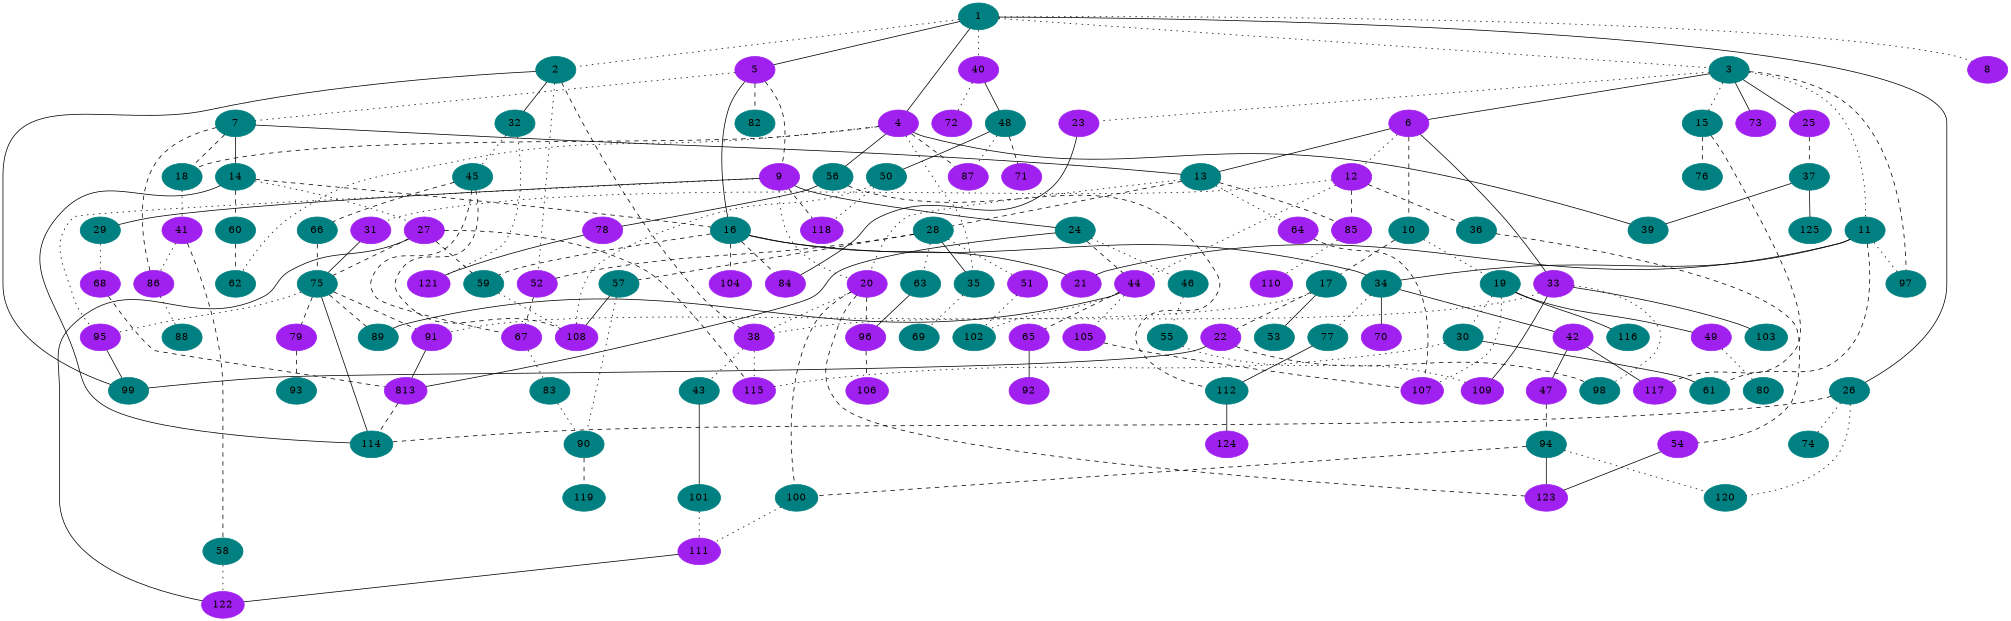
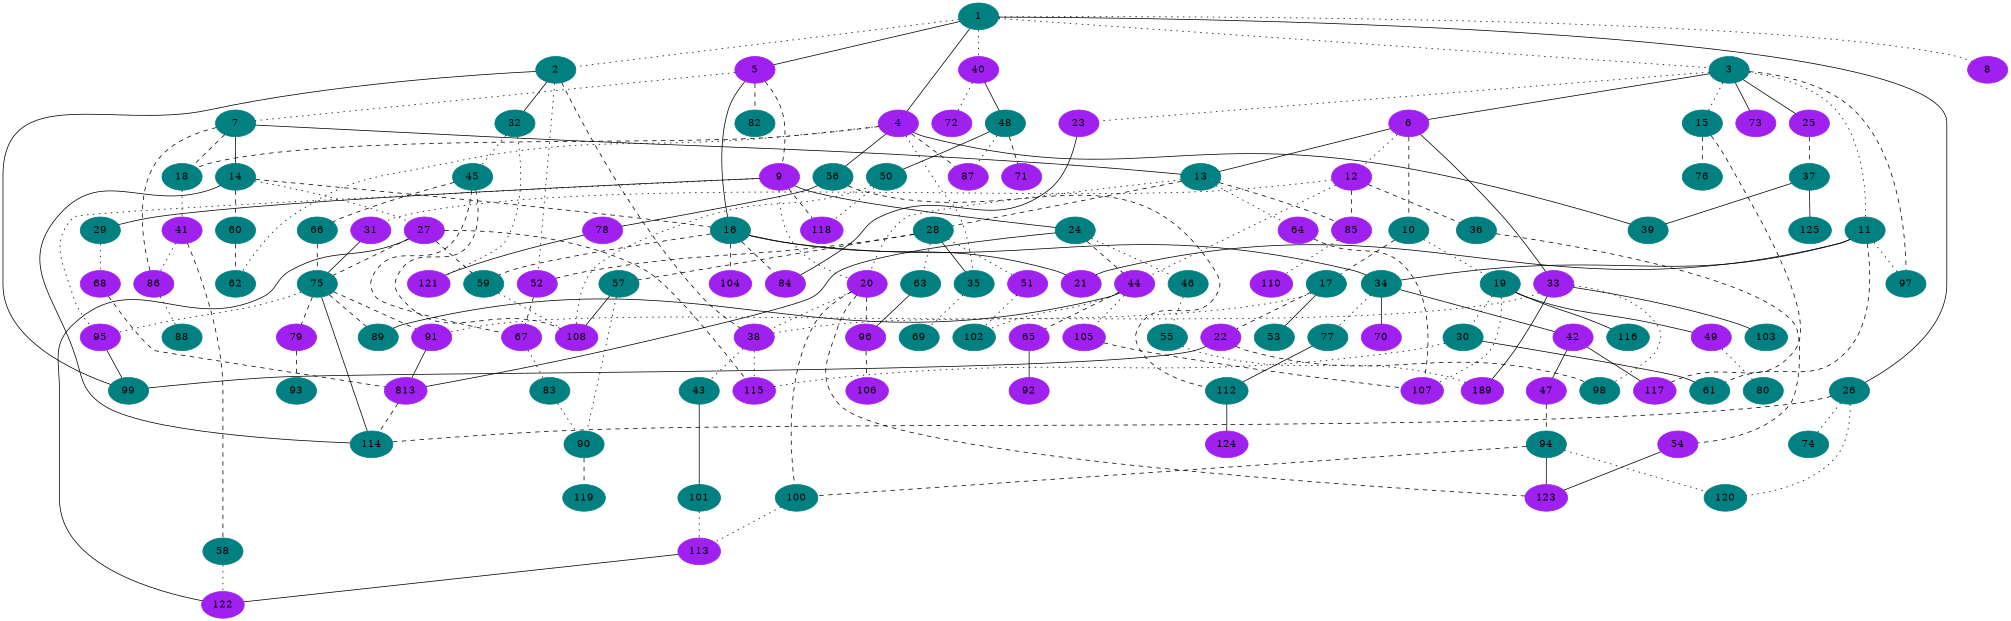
node "109": label "109" -> "189"
node "111": label "111" -> "113"
